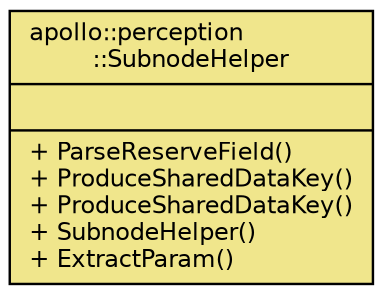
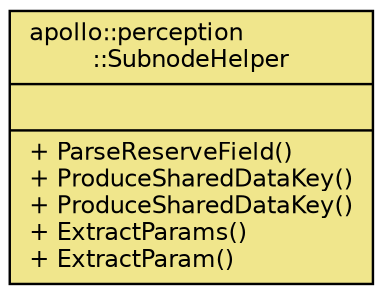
node "apollo::perception": text "+ SubnodeHelper()" -> "+ ExtractParams()"
